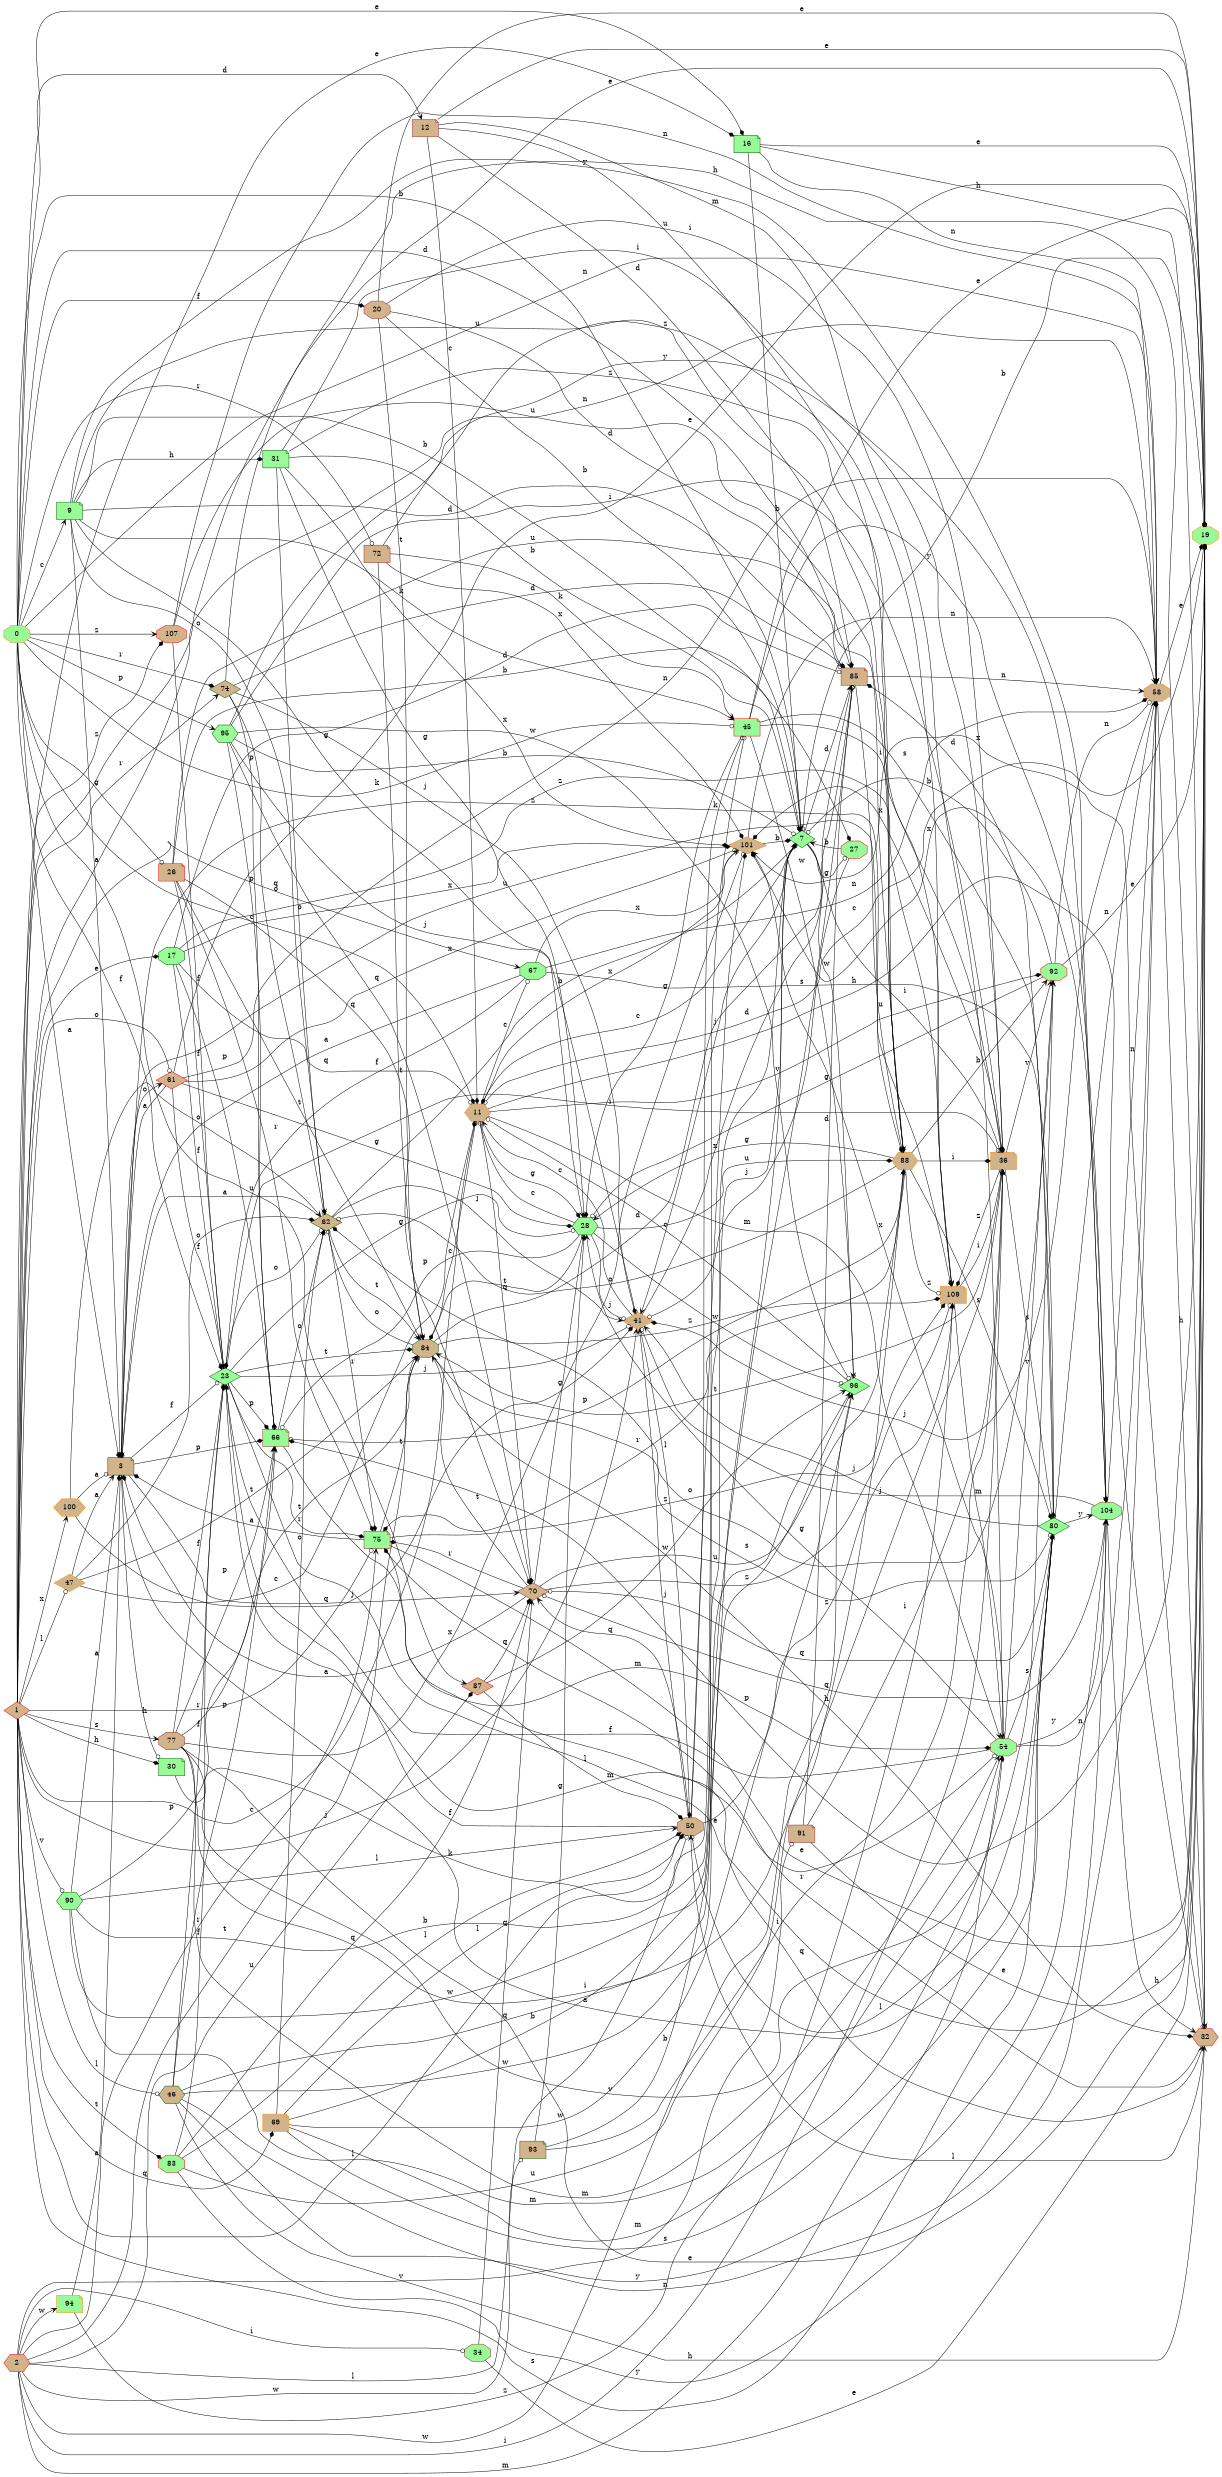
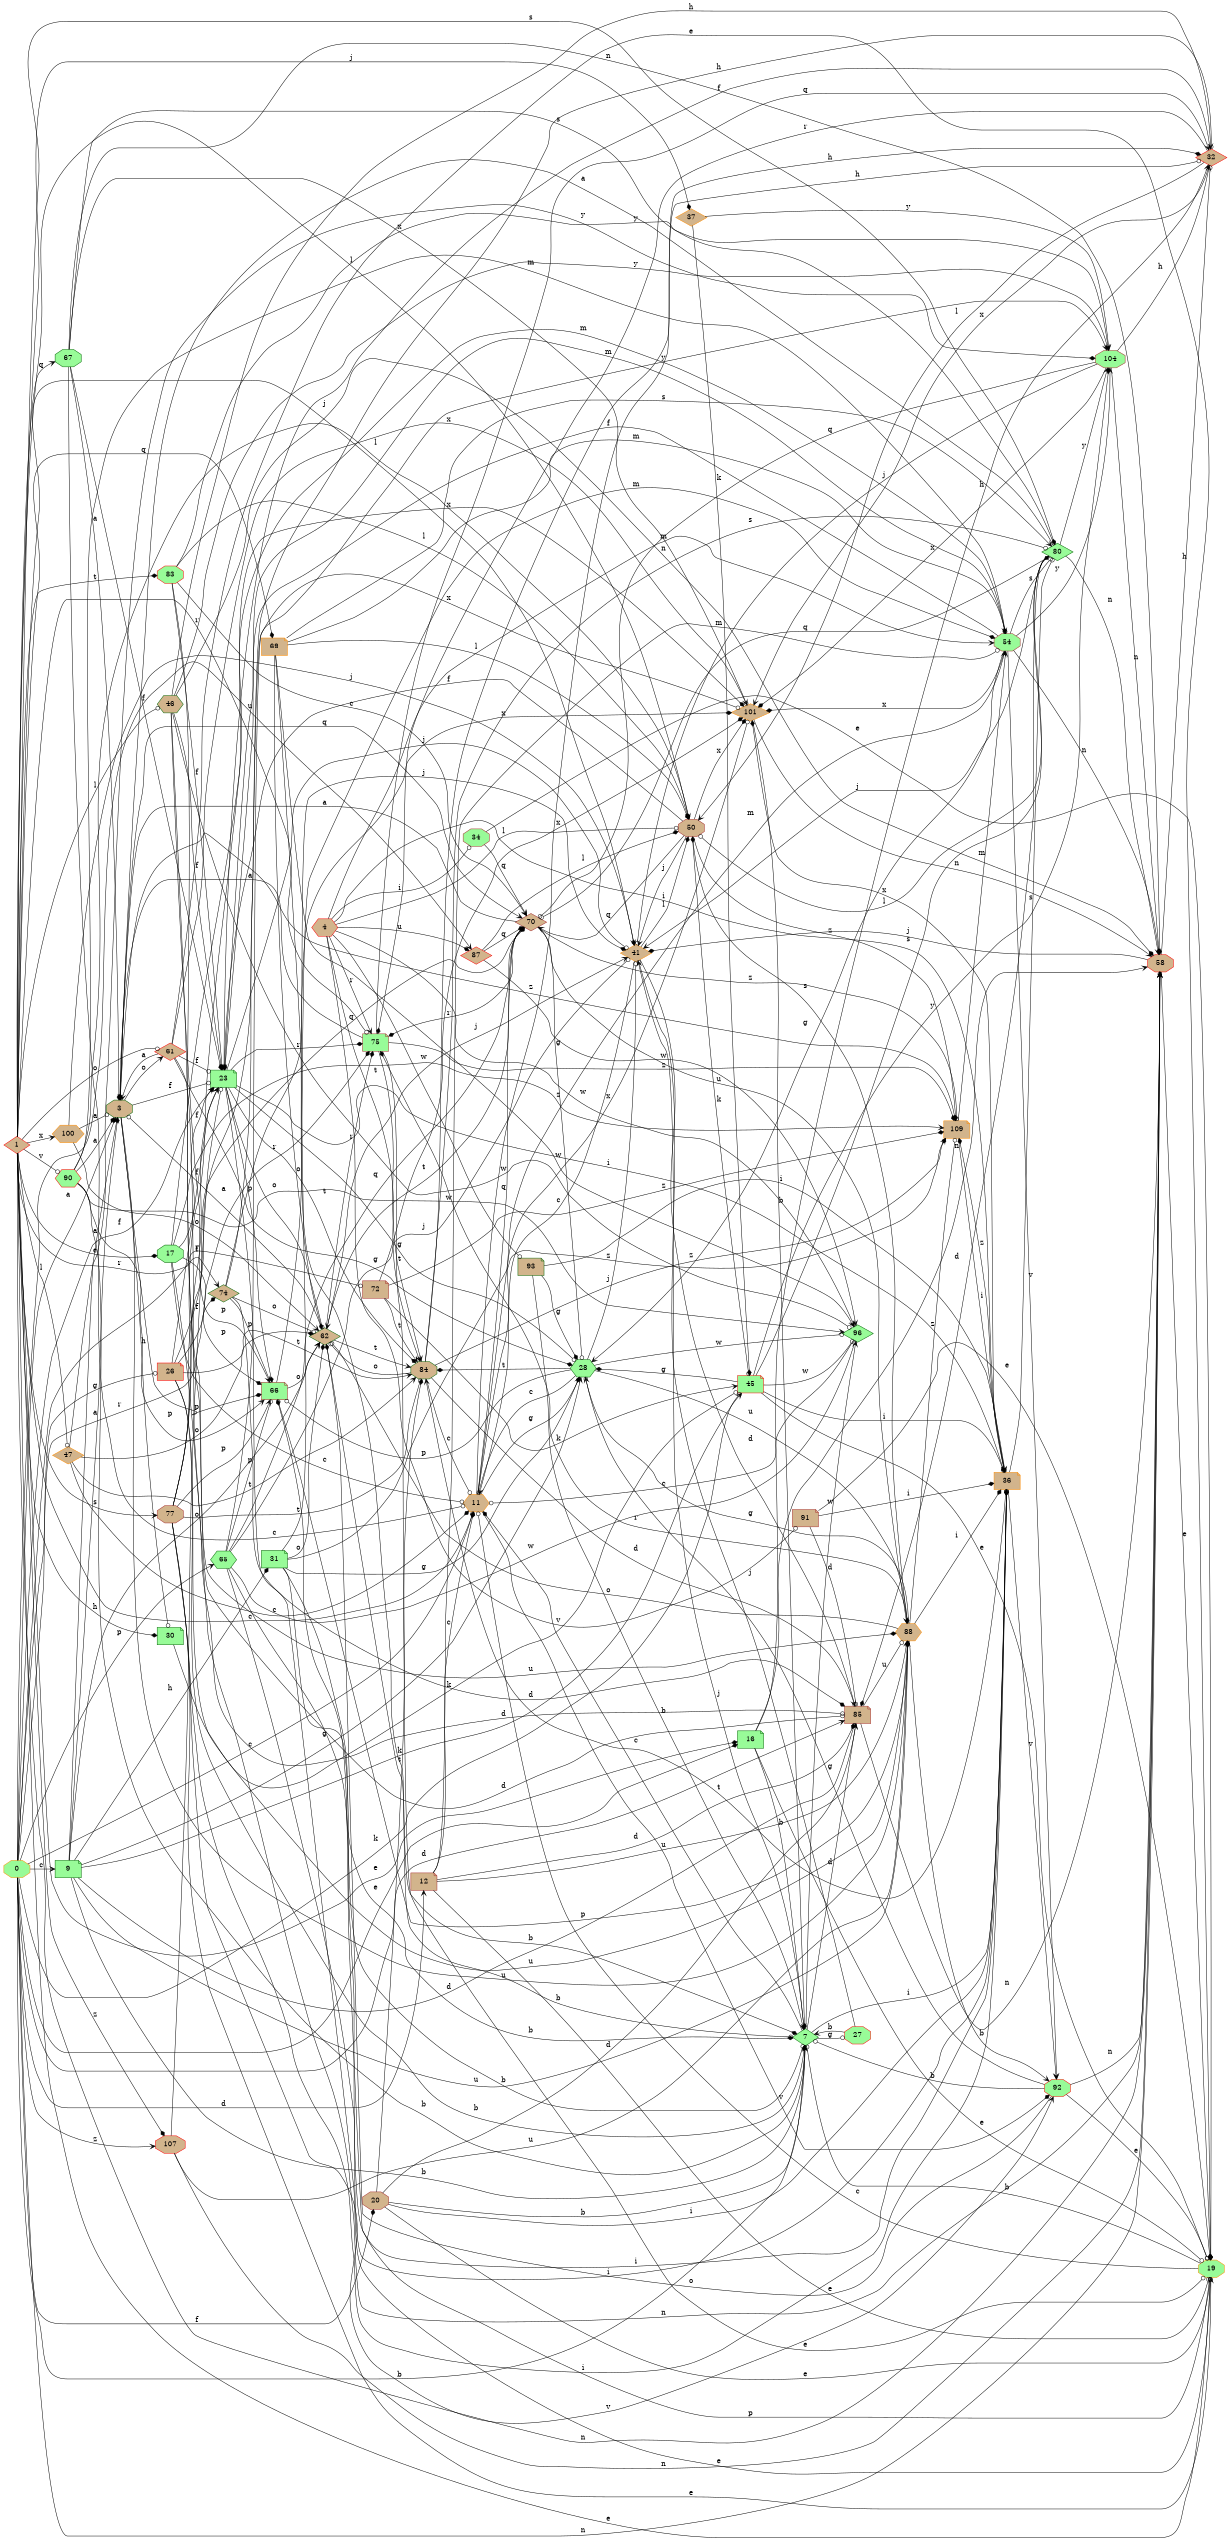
node "37": added
edge "32" -> "23": added, label "f"
edge "26" -> "27": now "26" -> "7"
node "58": color darkorange -> red
node "95": label "95" -> "65"
edge "11" -> "67": reversed
edge "17" -> "11": label "q" -> "c"
edge "88" -> "80": now "88" -> "50"
node "23": shape diamond -> note
node "3": shape note -> octagon
edge "70" -> "84": now "70" -> "62"
edge "77" -> "23": arrowhead odot -> vee
node "90": color darkgreen -> red
edge "83" -> "70": label "q" -> "c"
edge "46" -> "85": label "q" -> "d"
node "32": shape hexagon -> diamond
node "94": removed
node "2": label "2" -> "4"
